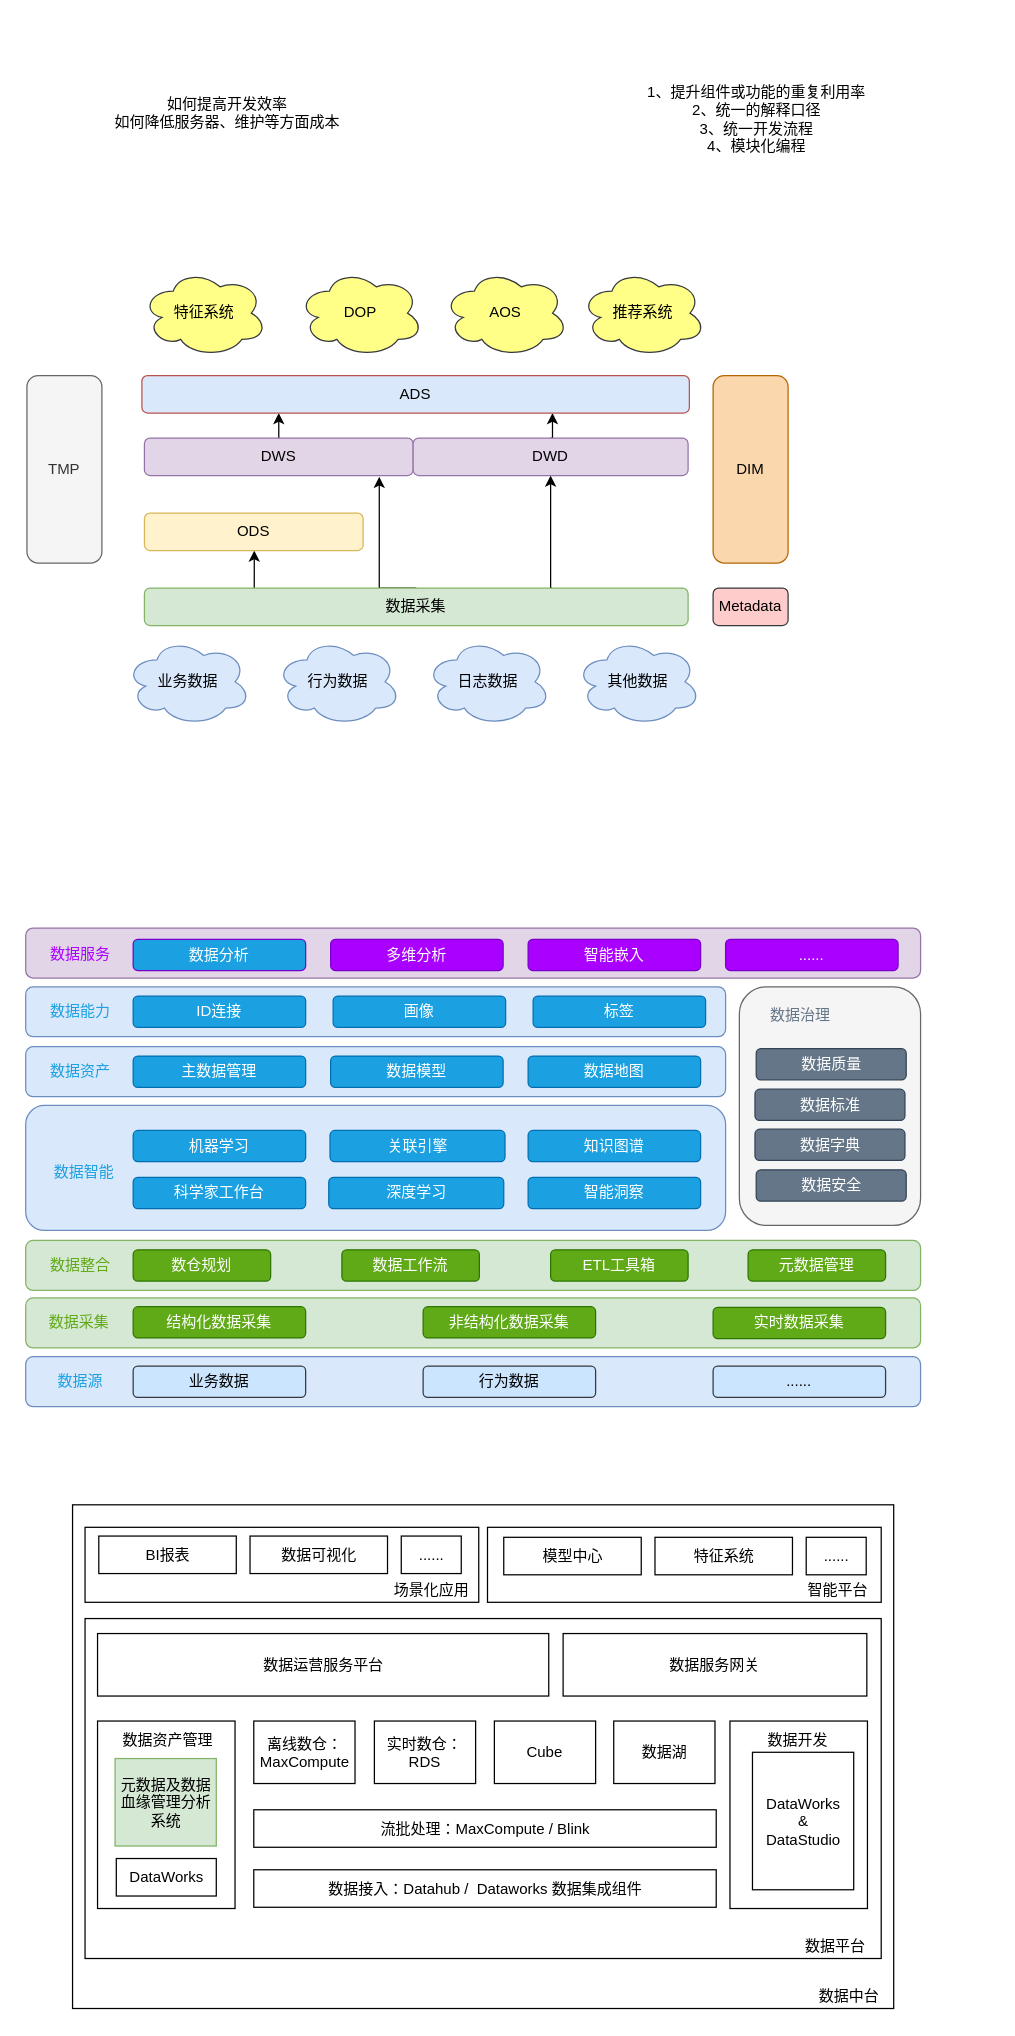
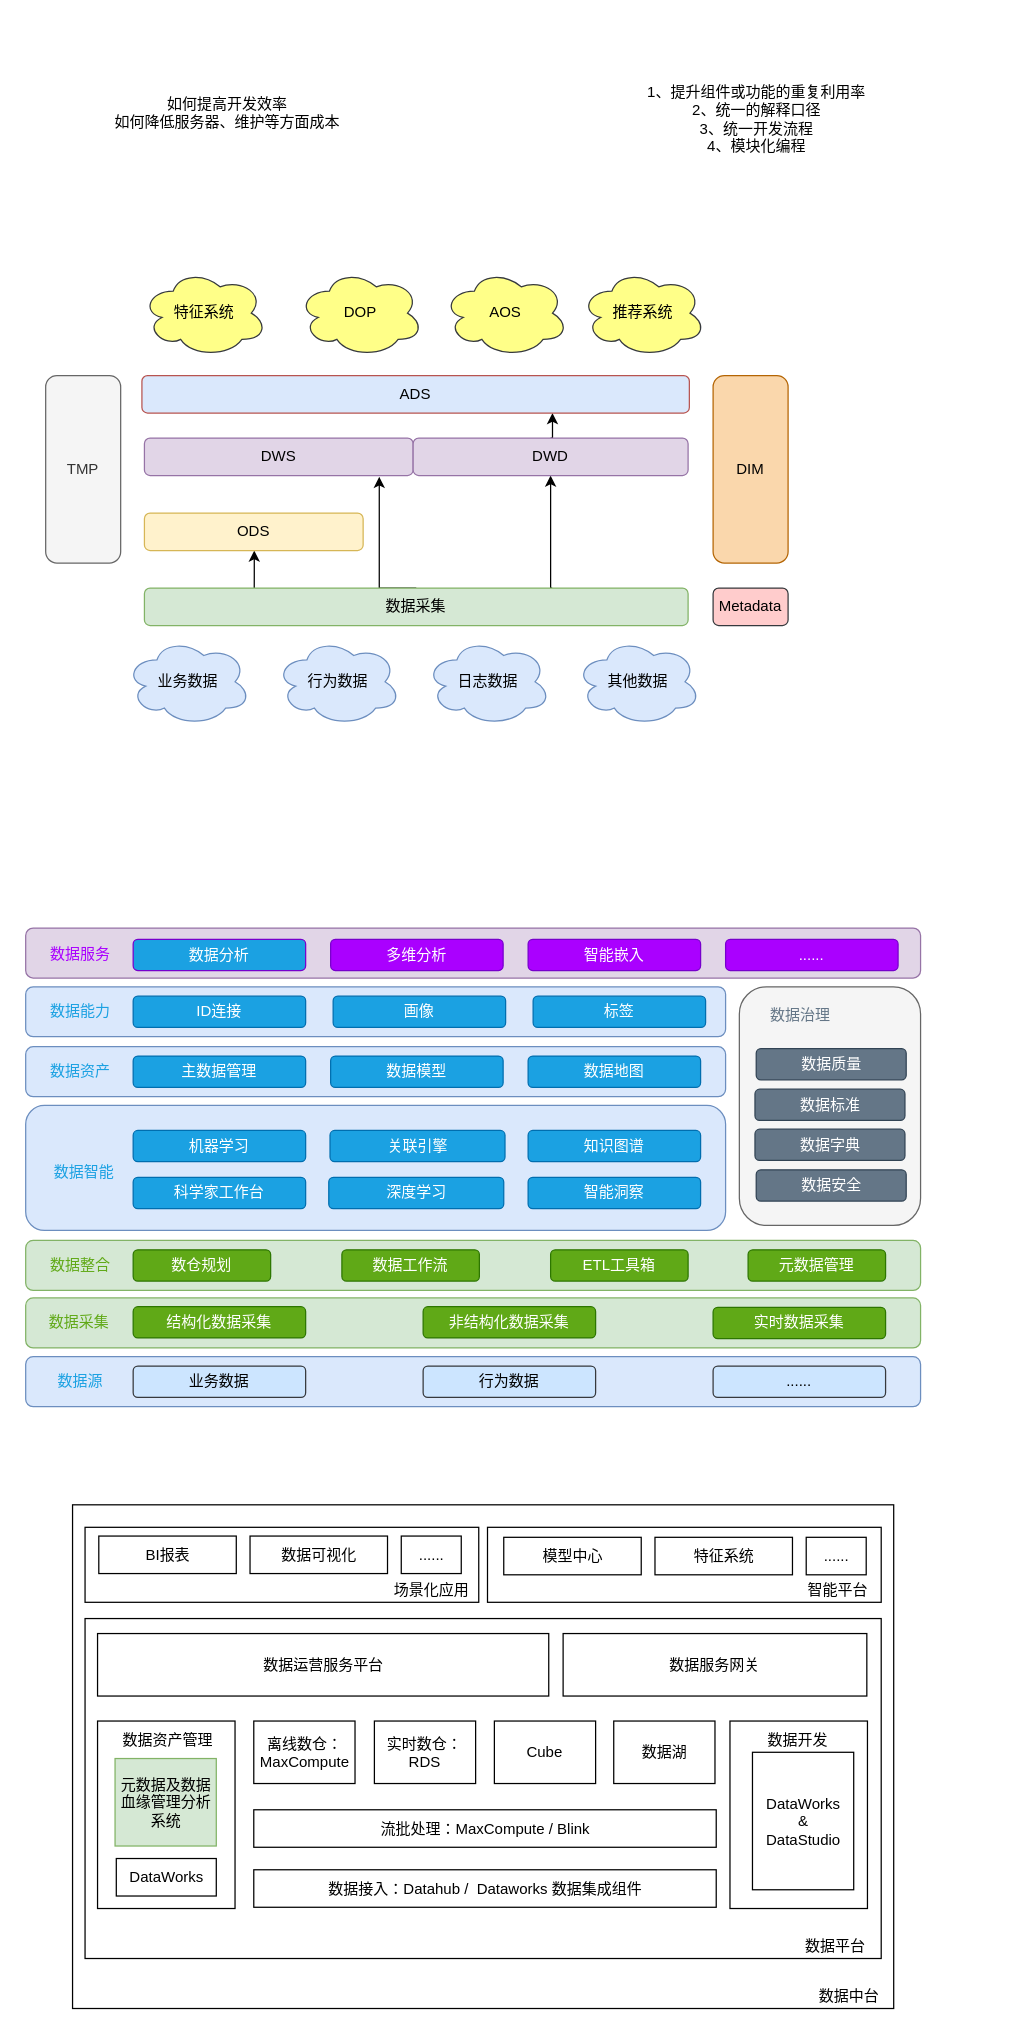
edge "DWS" -> "ADS": removed
node "TMP": moved (64, 469) -> (83, 469)
